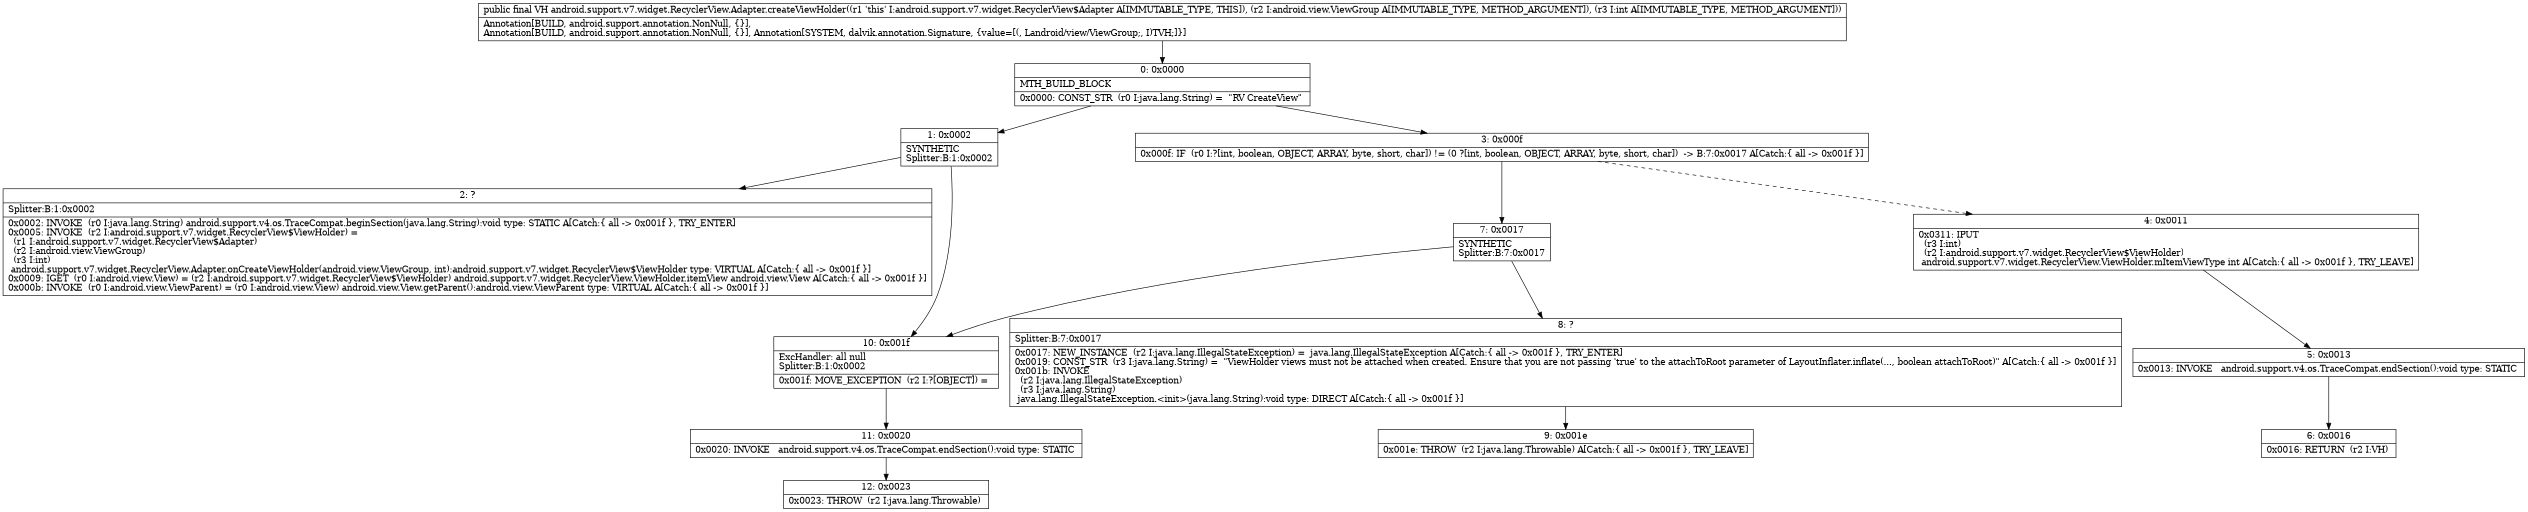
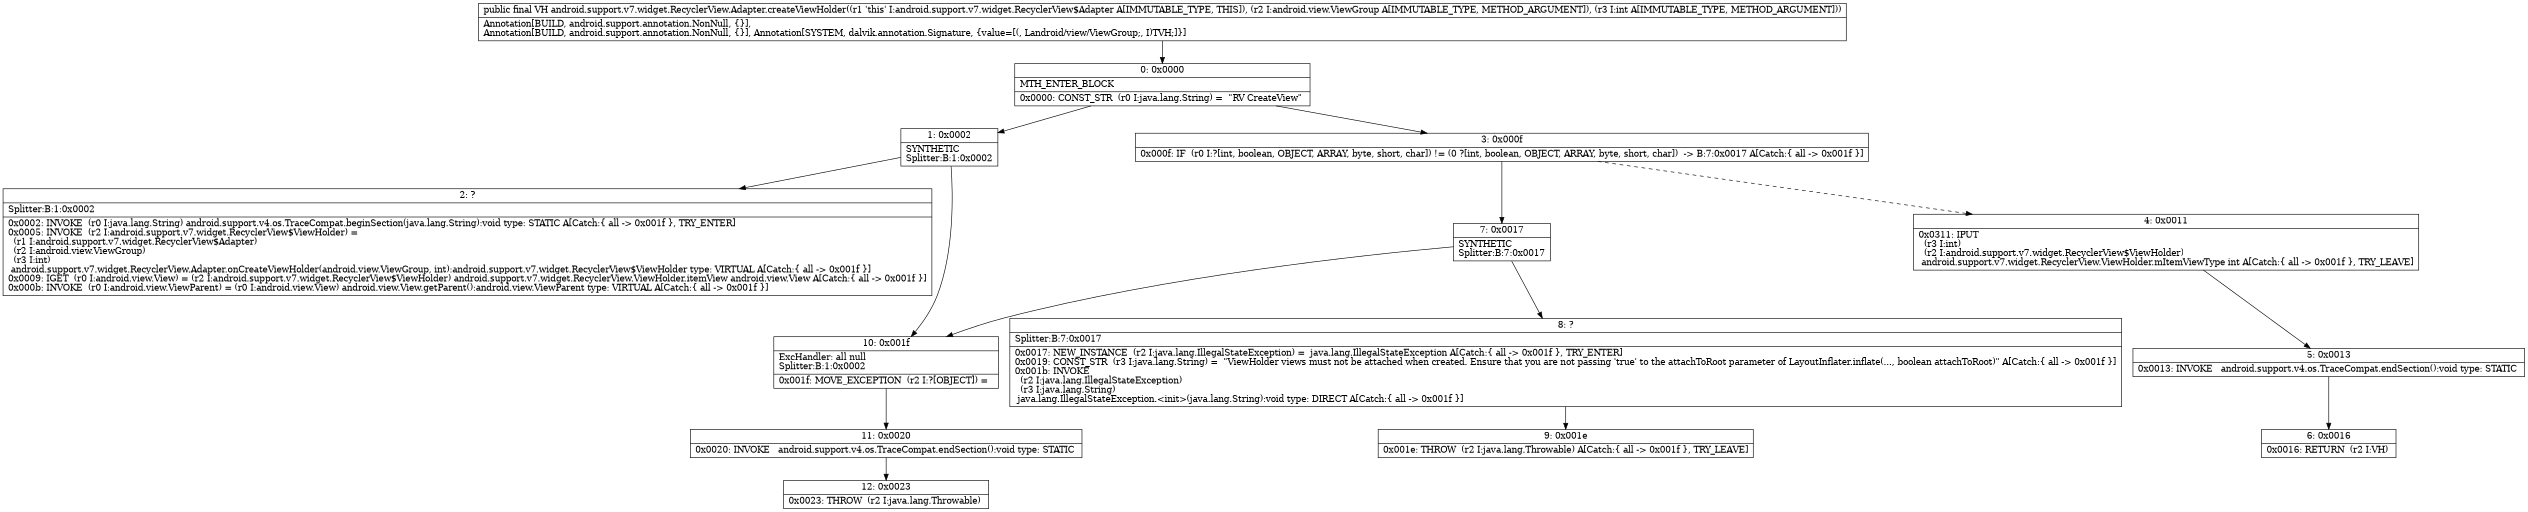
node "0: 0x0000": text "MTH_BUILD_BLOCK" -> "MTH_ENTER_BLOCK"
